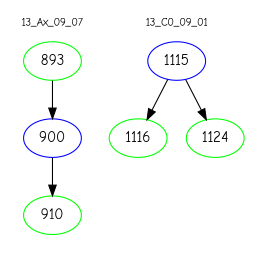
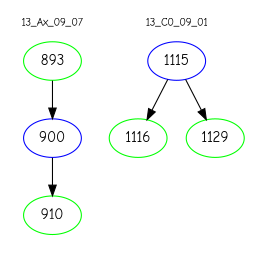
node "1124": label "1124" -> "1129"
